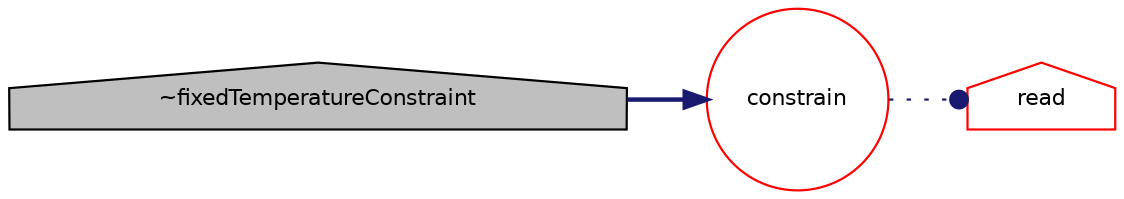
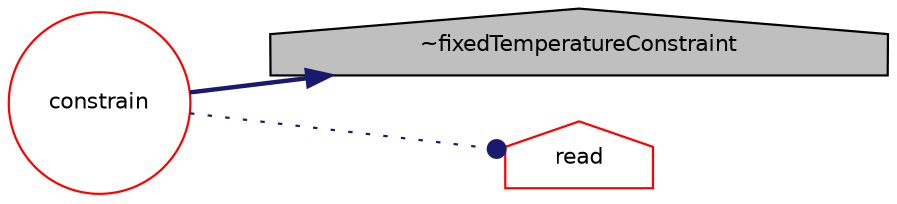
edge "~fixedTemperatureConstraint" -> "constrain": reversed
